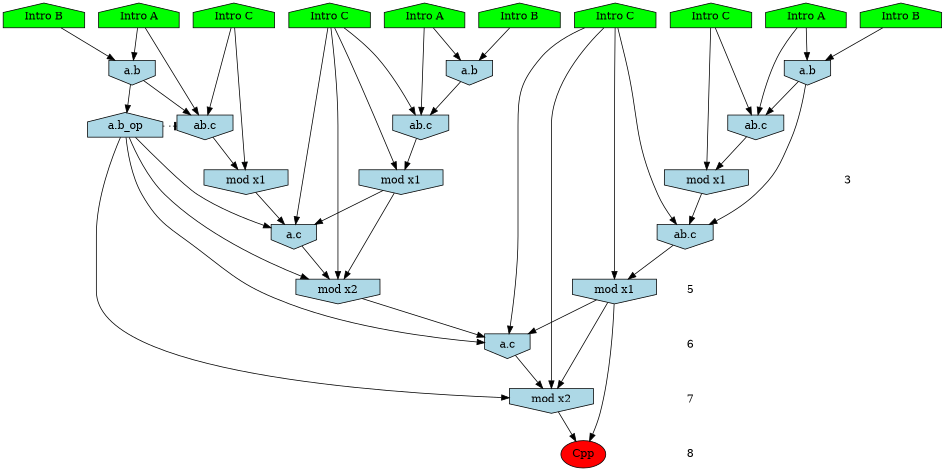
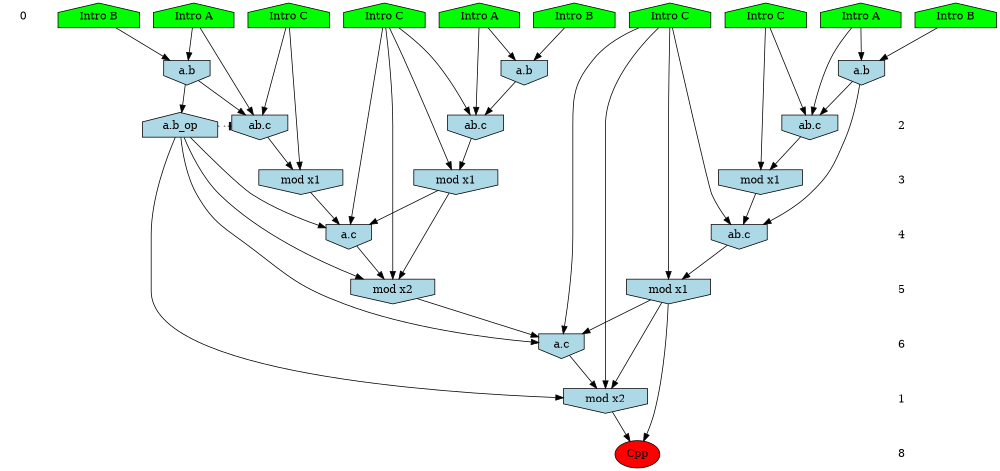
node "0": added
node "2": added
node "4": added
node "7": label "7" -> "1"
